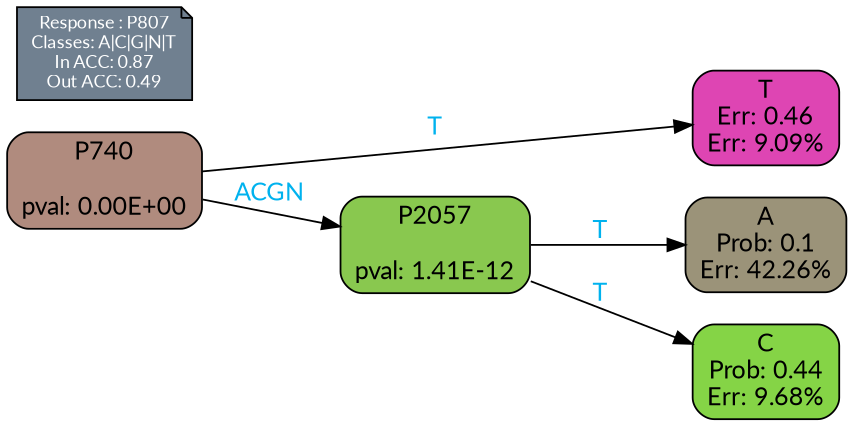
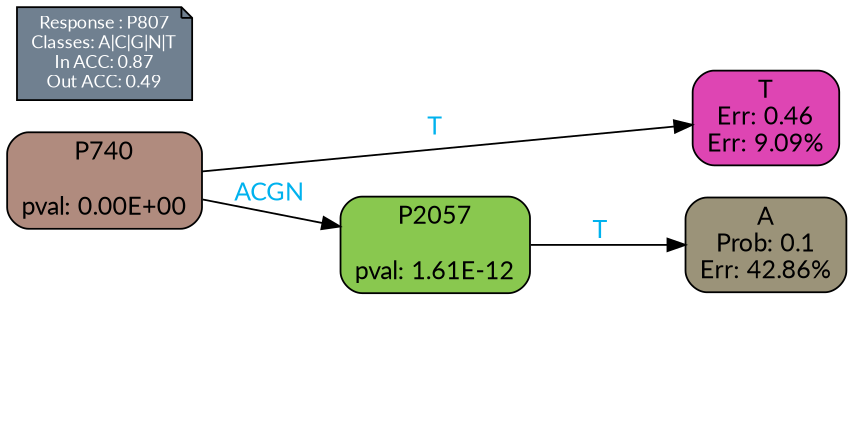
node "P2057 pval: 1.41E-12": label "P2057 pval: 1.41E-12" -> "P2057 pval: 1.61E-12"
node "A Prob: 0.1 Err: 42.26%": label "A Prob: 0.1 Err: 42.26%" -> "A Prob: 0.1 Err: 42.86%"
node "C Prob: 0.44 Err: 9.68%": removed
